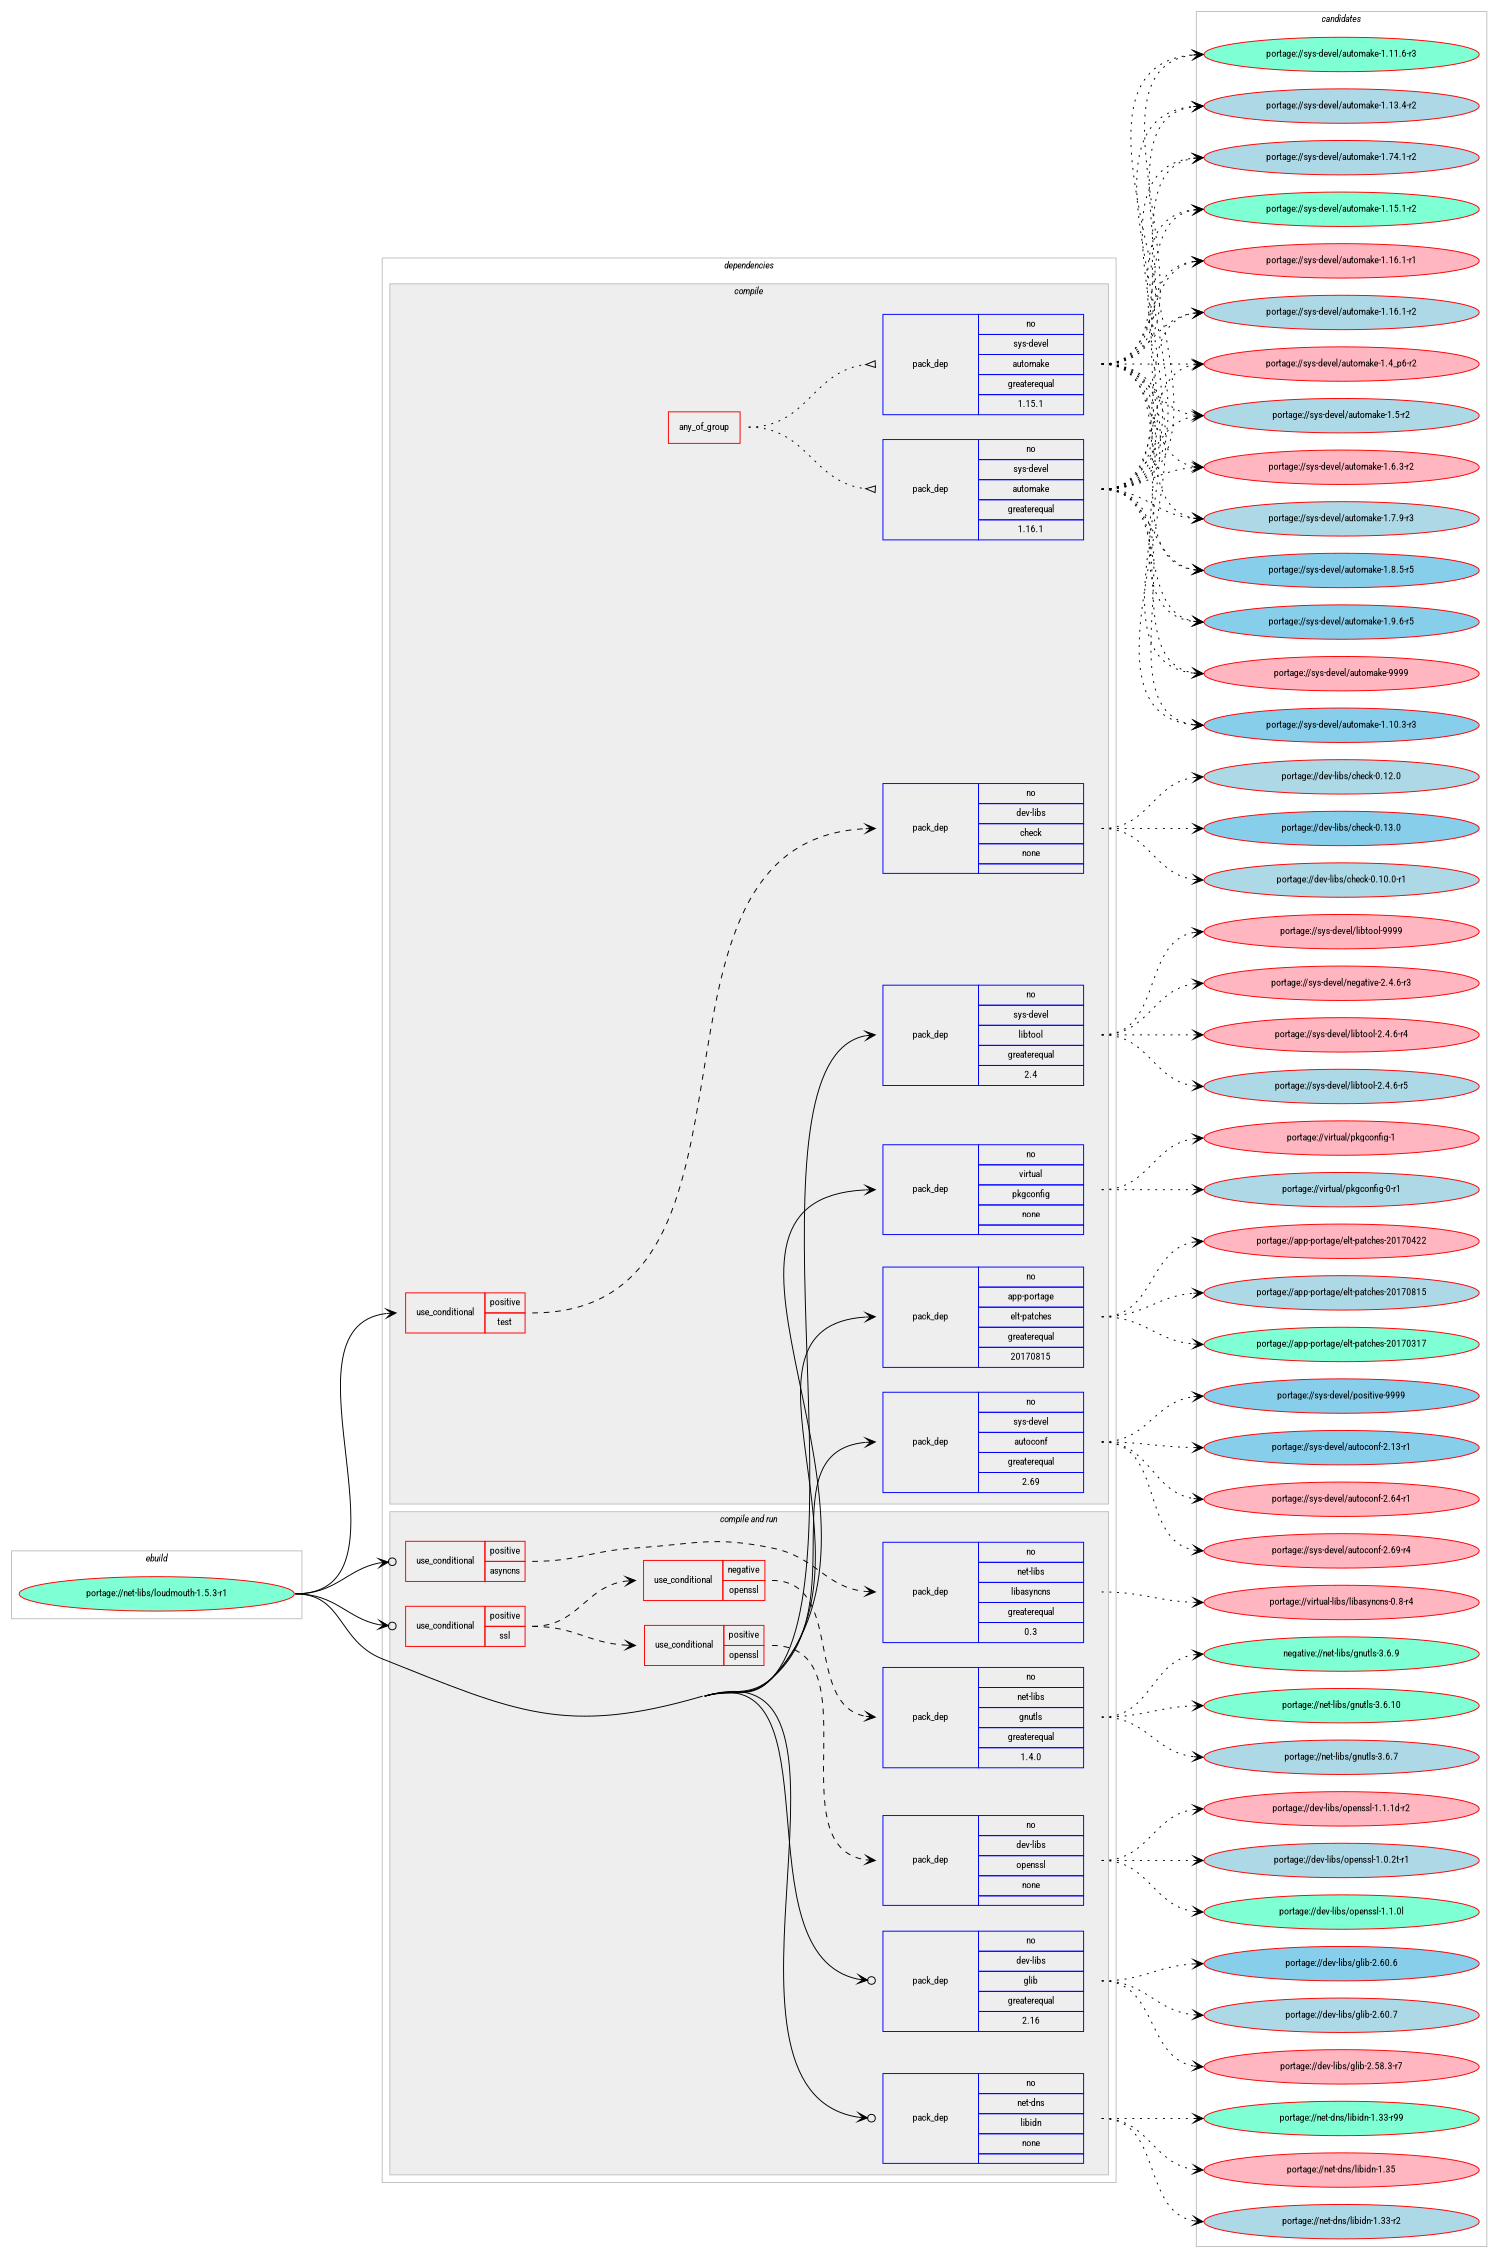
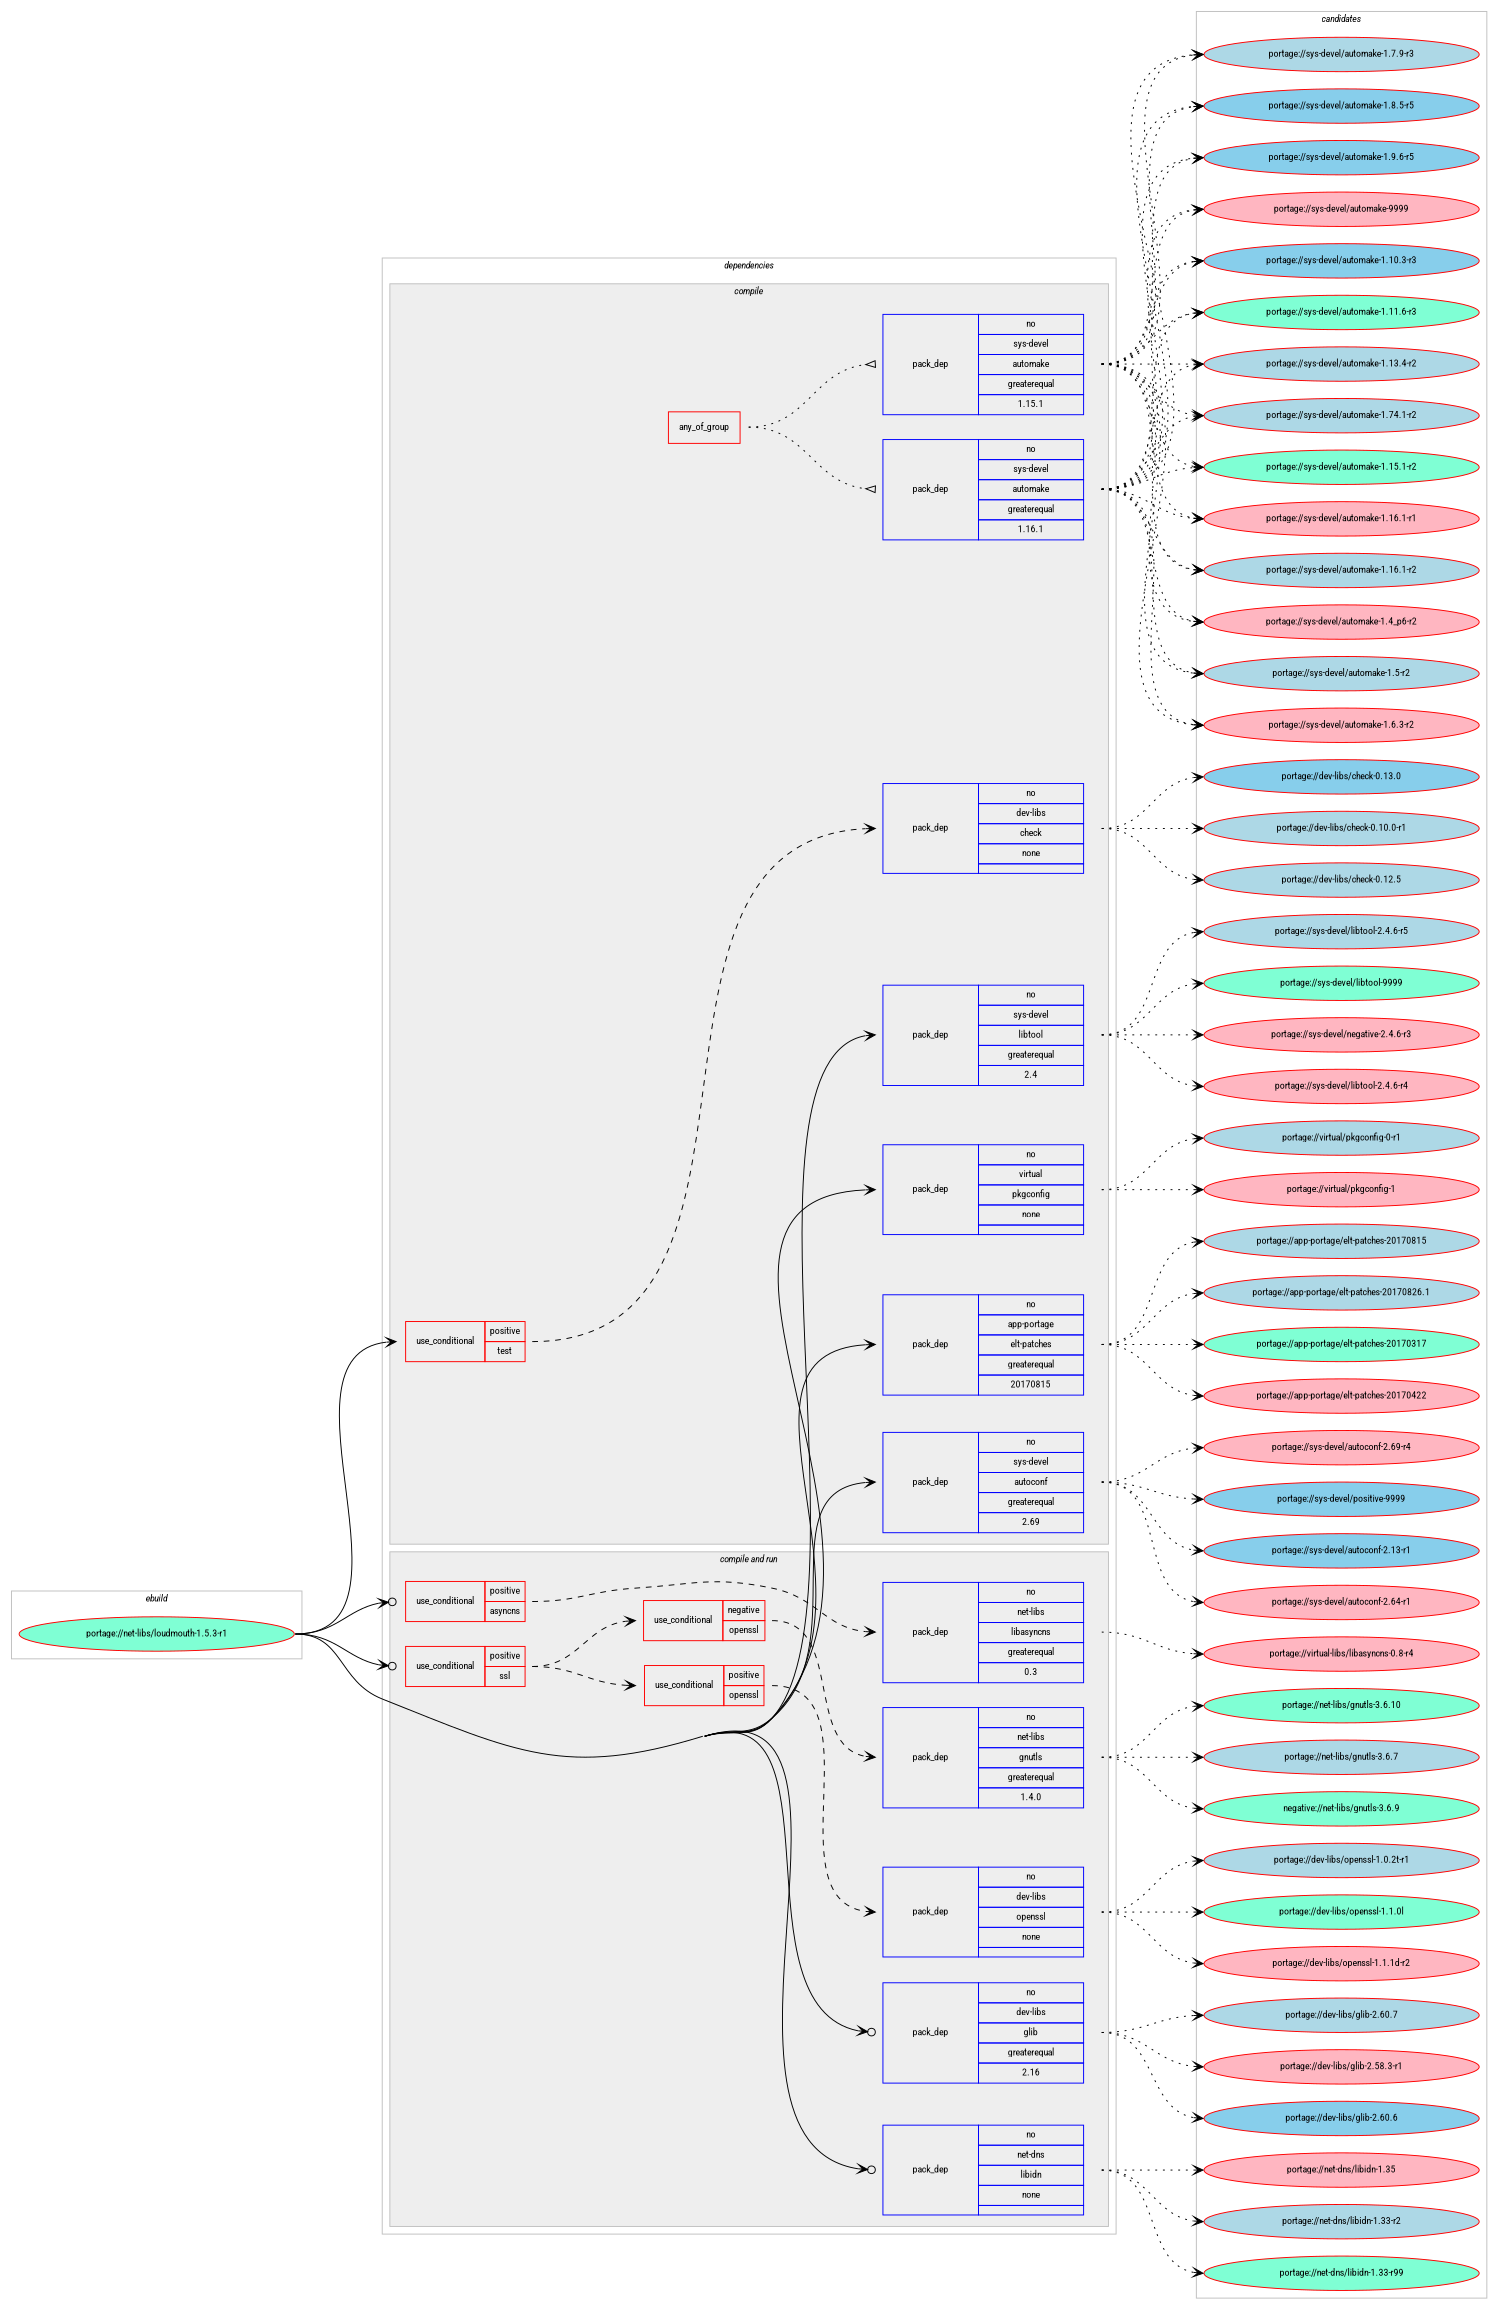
node "portage://dev-libs/check-0.12.0": label "portage://dev-libs/check-0.12.0" -> "portage://dev-libs/check-0.12.5"
node "portage://sys-devel/libtool-9999": fillcolor lightpink -> aquamarine
node "portage://app-portage/elt-patches-20170826.1": added
node "portage://dev-libs/glib-2.58.3-r7": label "portage://dev-libs/glib-2.58.3-r7" -> "portage://dev-libs/glib-2.58.3-r1"
